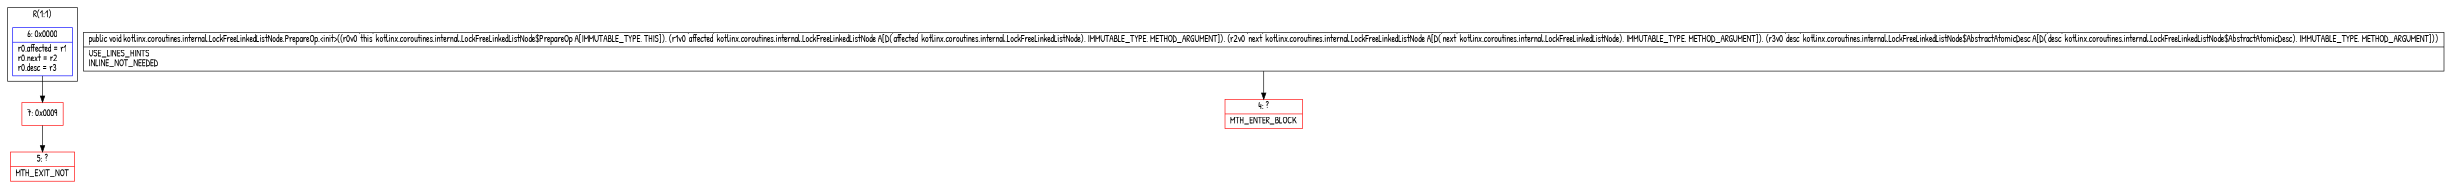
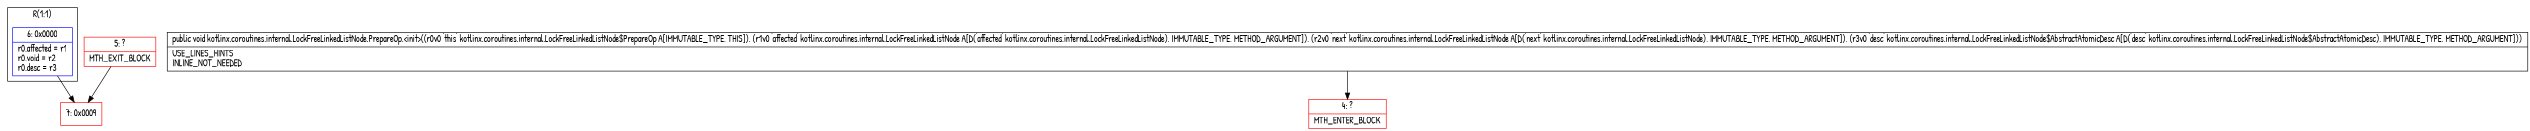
node "6: 0x0000": text "r0.next = r2" -> "r0.void = r2"
edge "7: 0x0009" -> "5: ?": reversed
node "5: ?": text "MTH_EXIT_NOT" -> "MTH_EXIT_BLOCK"
